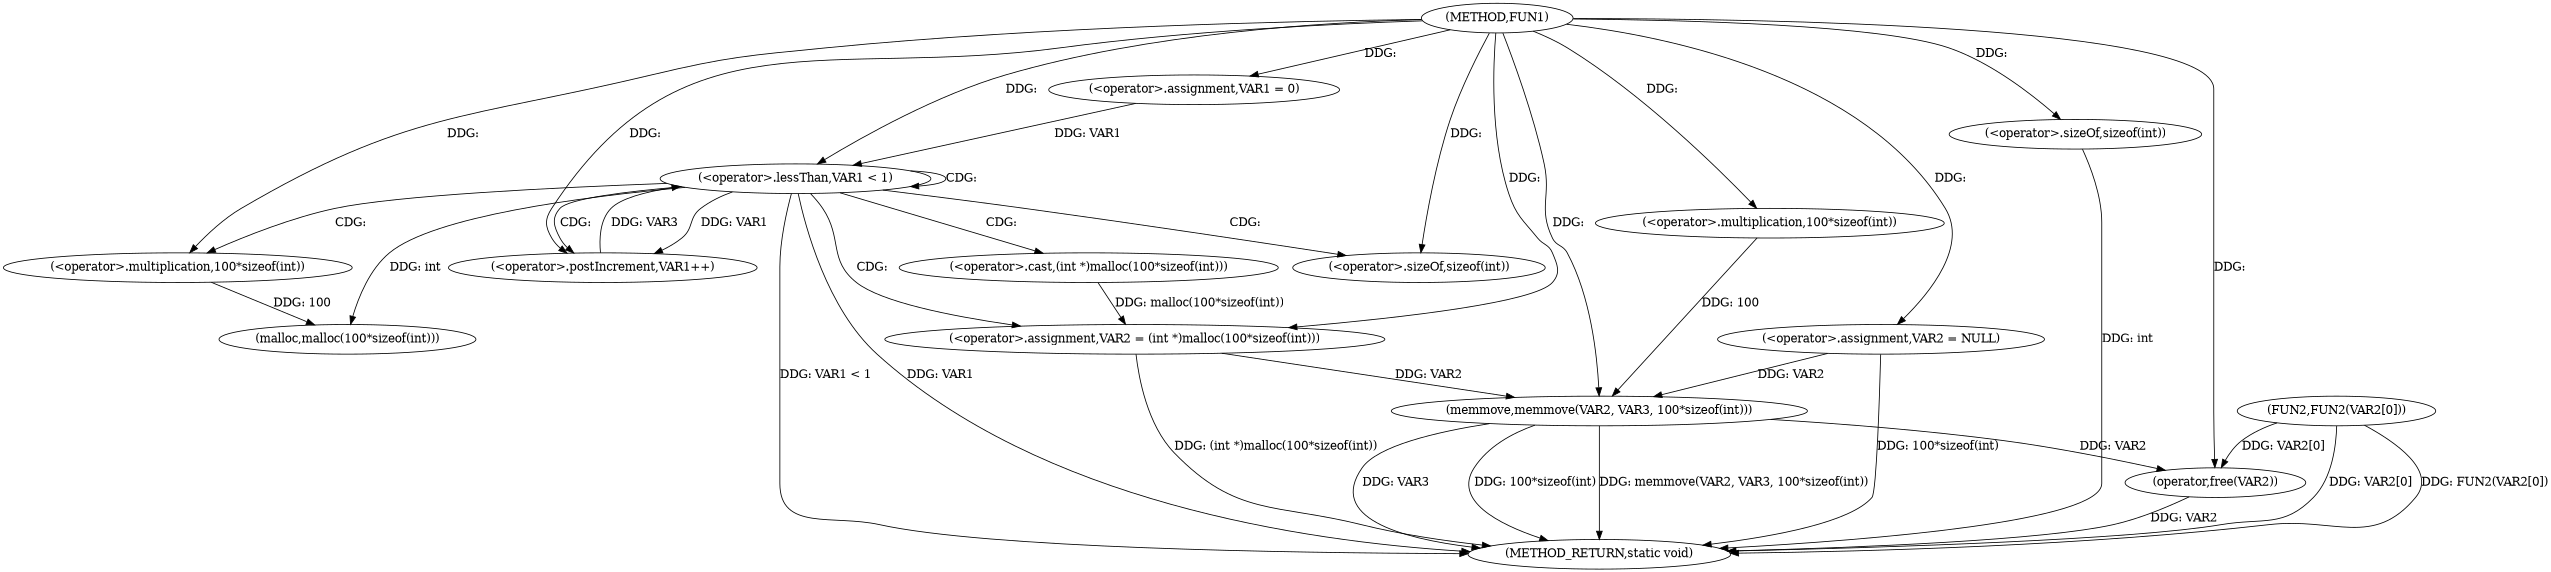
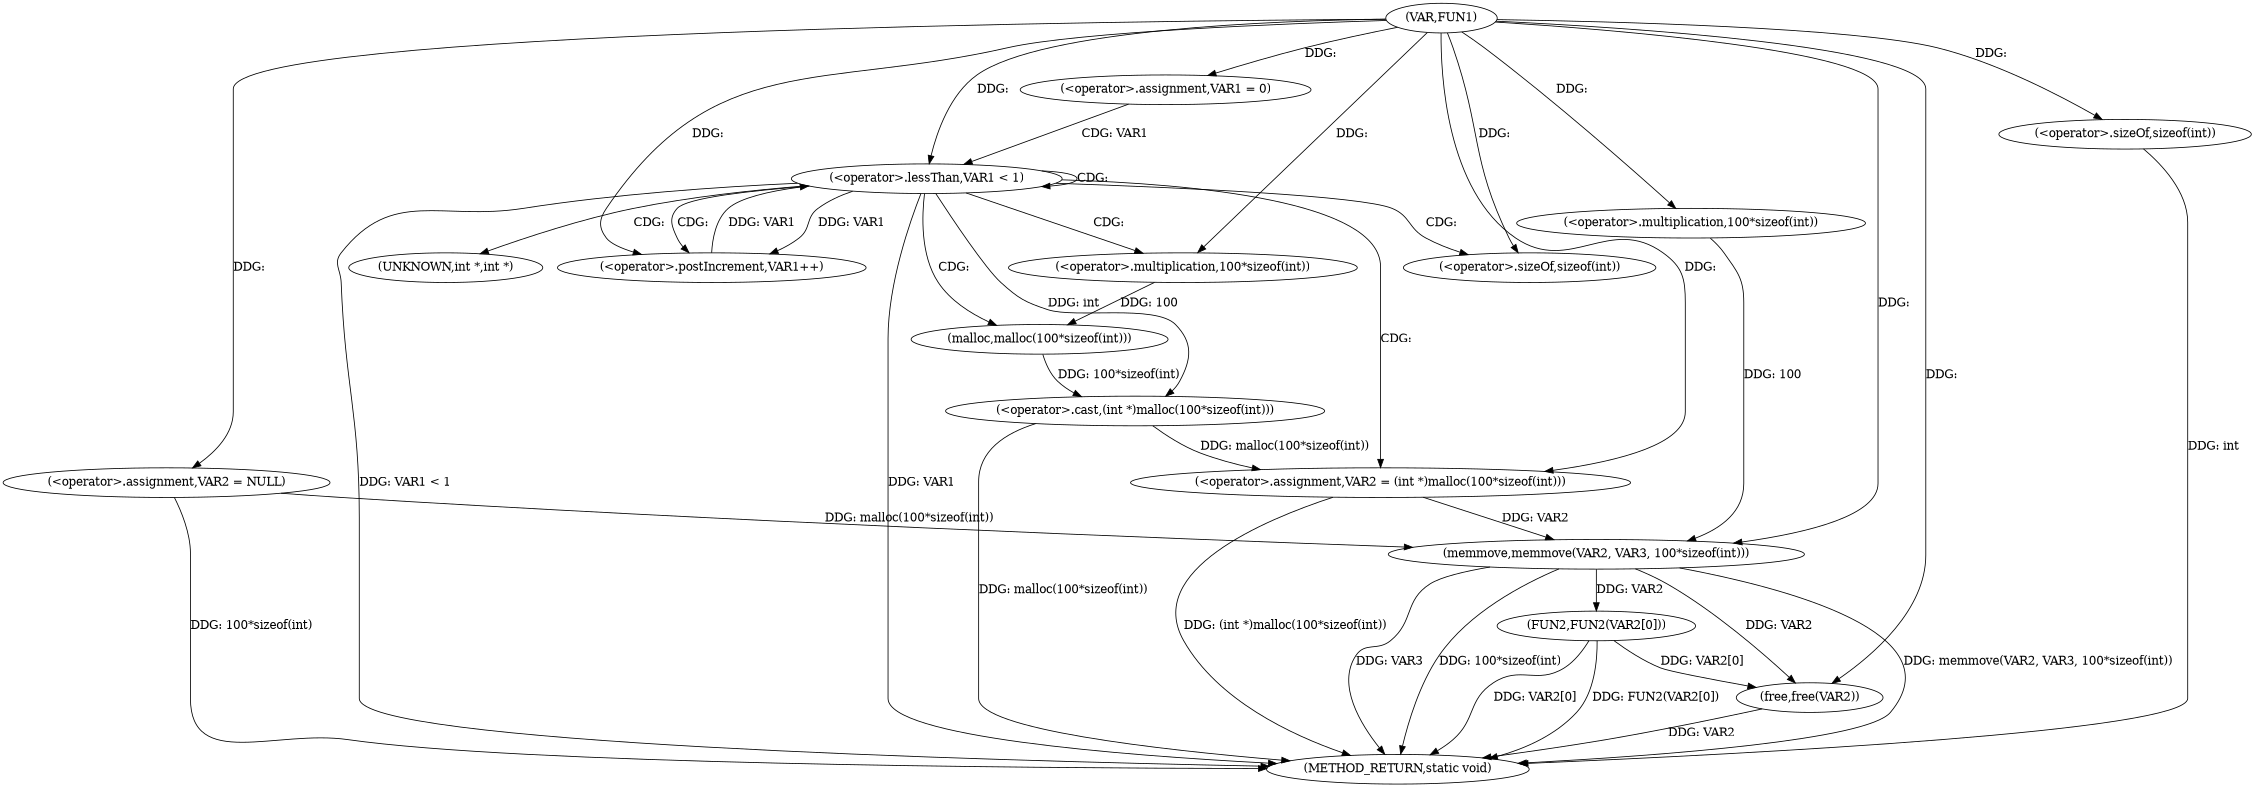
node "(METHOD,FUN1)": label "(METHOD,FUN1)" -> "(VAR,FUN1)"
edge "(<operator>.assignment,VAR1 = 0)" -> "(<operator>.lessThan,VAR1 < 1)": label "DDG: VAR1" -> "CDG: VAR1"
edge "(<operator>.postIncrement,VAR1++)" -> "(<operator>.lessThan,VAR1 < 1)": label "DDG: VAR3" -> "DDG: VAR1"
edge "(<operator>.lessThan,VAR1 < 1)" -> "(<operator>.cast,(int *)malloc(100*sizeof(int)))": label "CDG: " -> "DDG: int"
edge "(<operator>.lessThan,VAR1 < 1)" -> "(malloc,malloc(100*sizeof(int)))": label "DDG: int" -> "CDG: "
node "(UNKNOWN,int *,int *)": added
edge "(<operator>.assignment,VAR2 = NULL)" -> "(memmove,memmove(VAR2, VAR3, 100*sizeof(int)))": label "DDG: VAR2" -> "DDG: malloc(100*sizeof(int))"
edge "(malloc,malloc(100*sizeof(int)))" -> "(<operator>.cast,(int *)malloc(100*sizeof(int)))": added, label "DDG: 100*sizeof(int)"
node "(operator,free(VAR2))": label "(operator,free(VAR2))" -> "(free,free(VAR2))"
edge "(memmove,memmove(VAR2, VAR3, 100*sizeof(int)))" -> "(FUN2,FUN2(VAR2[0]))": added, label "DDG: VAR2"
edge "(<operator>.cast,(int *)malloc(100*sizeof(int)))" -> "(METHOD_RETURN,static void)": added, label "DDG: malloc(100*sizeof(int))"
